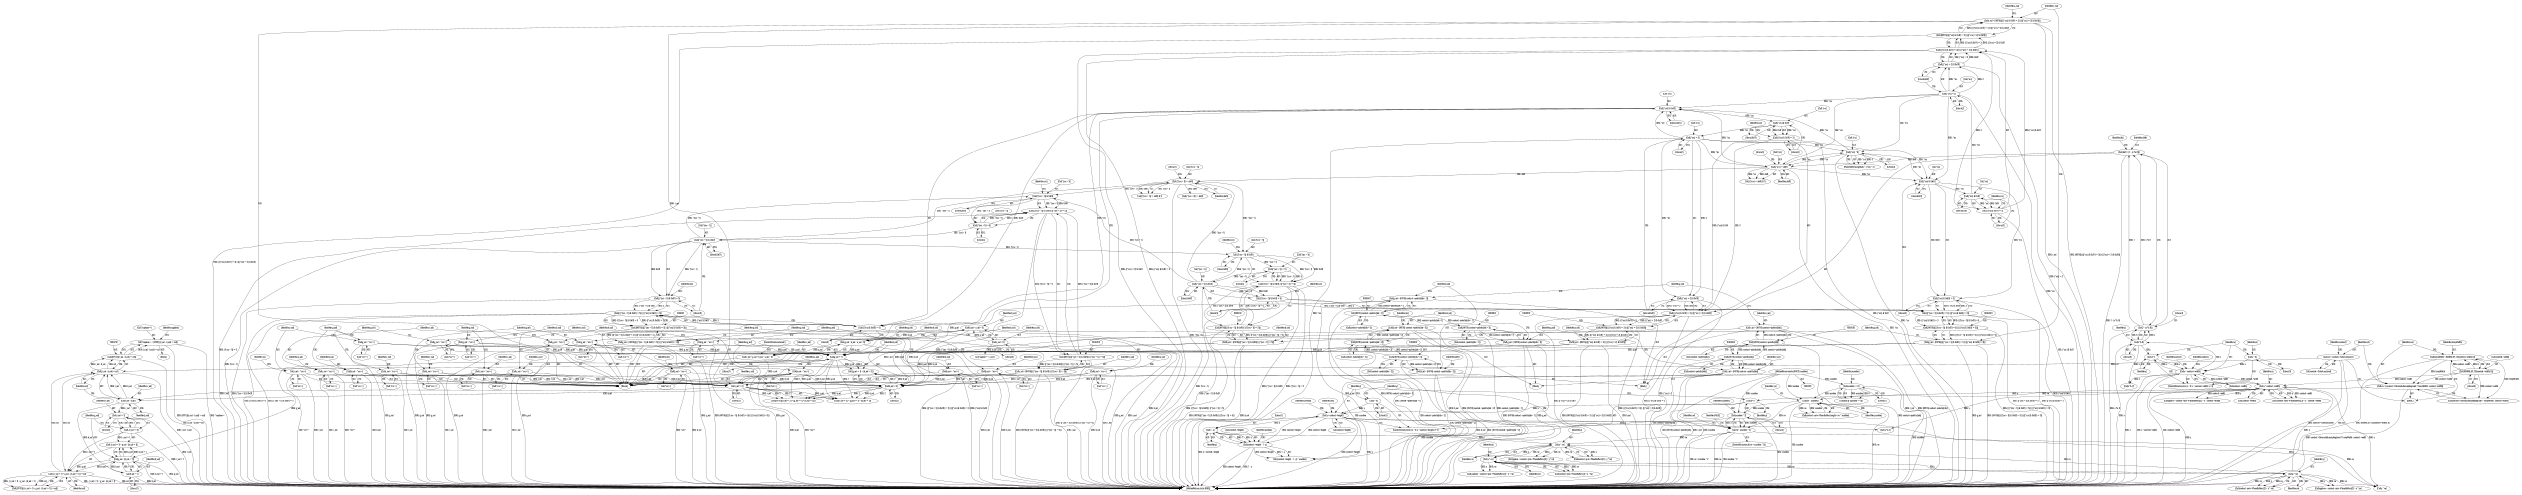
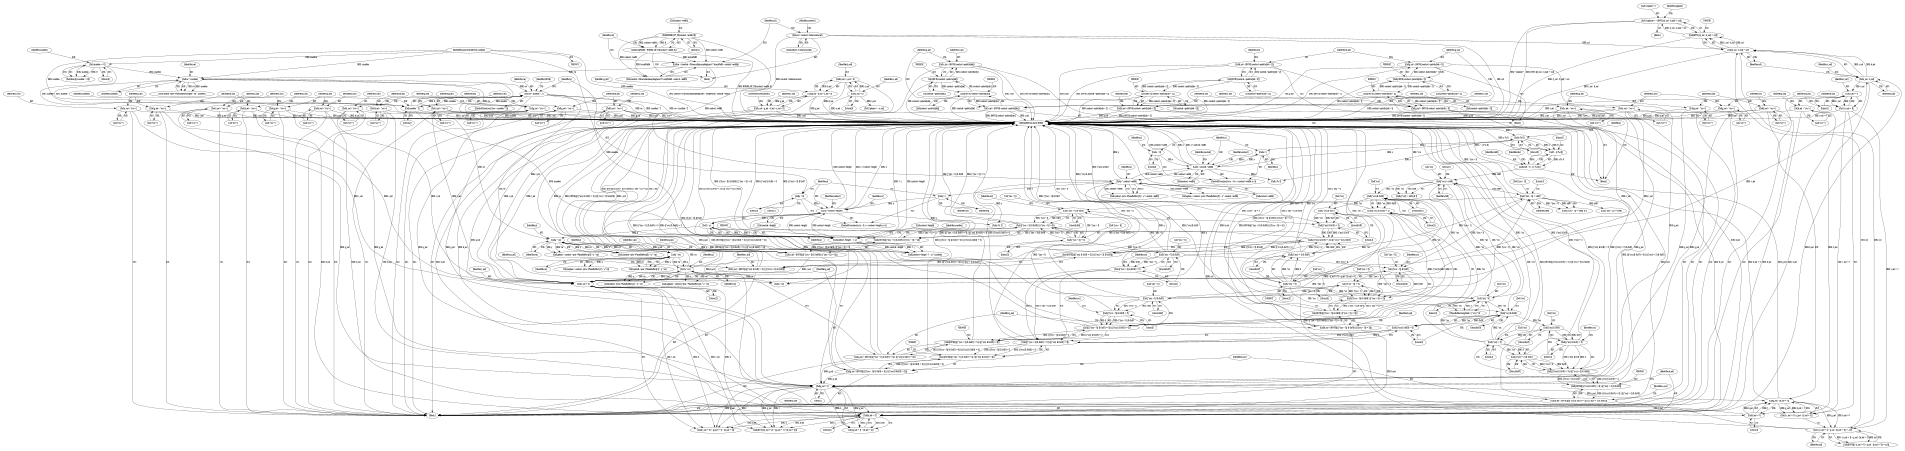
node "(Identifier,tempWidth)": removed
edge "(Call,x % 8)" -> "(MethodReturn,static BOOL)": reversed
